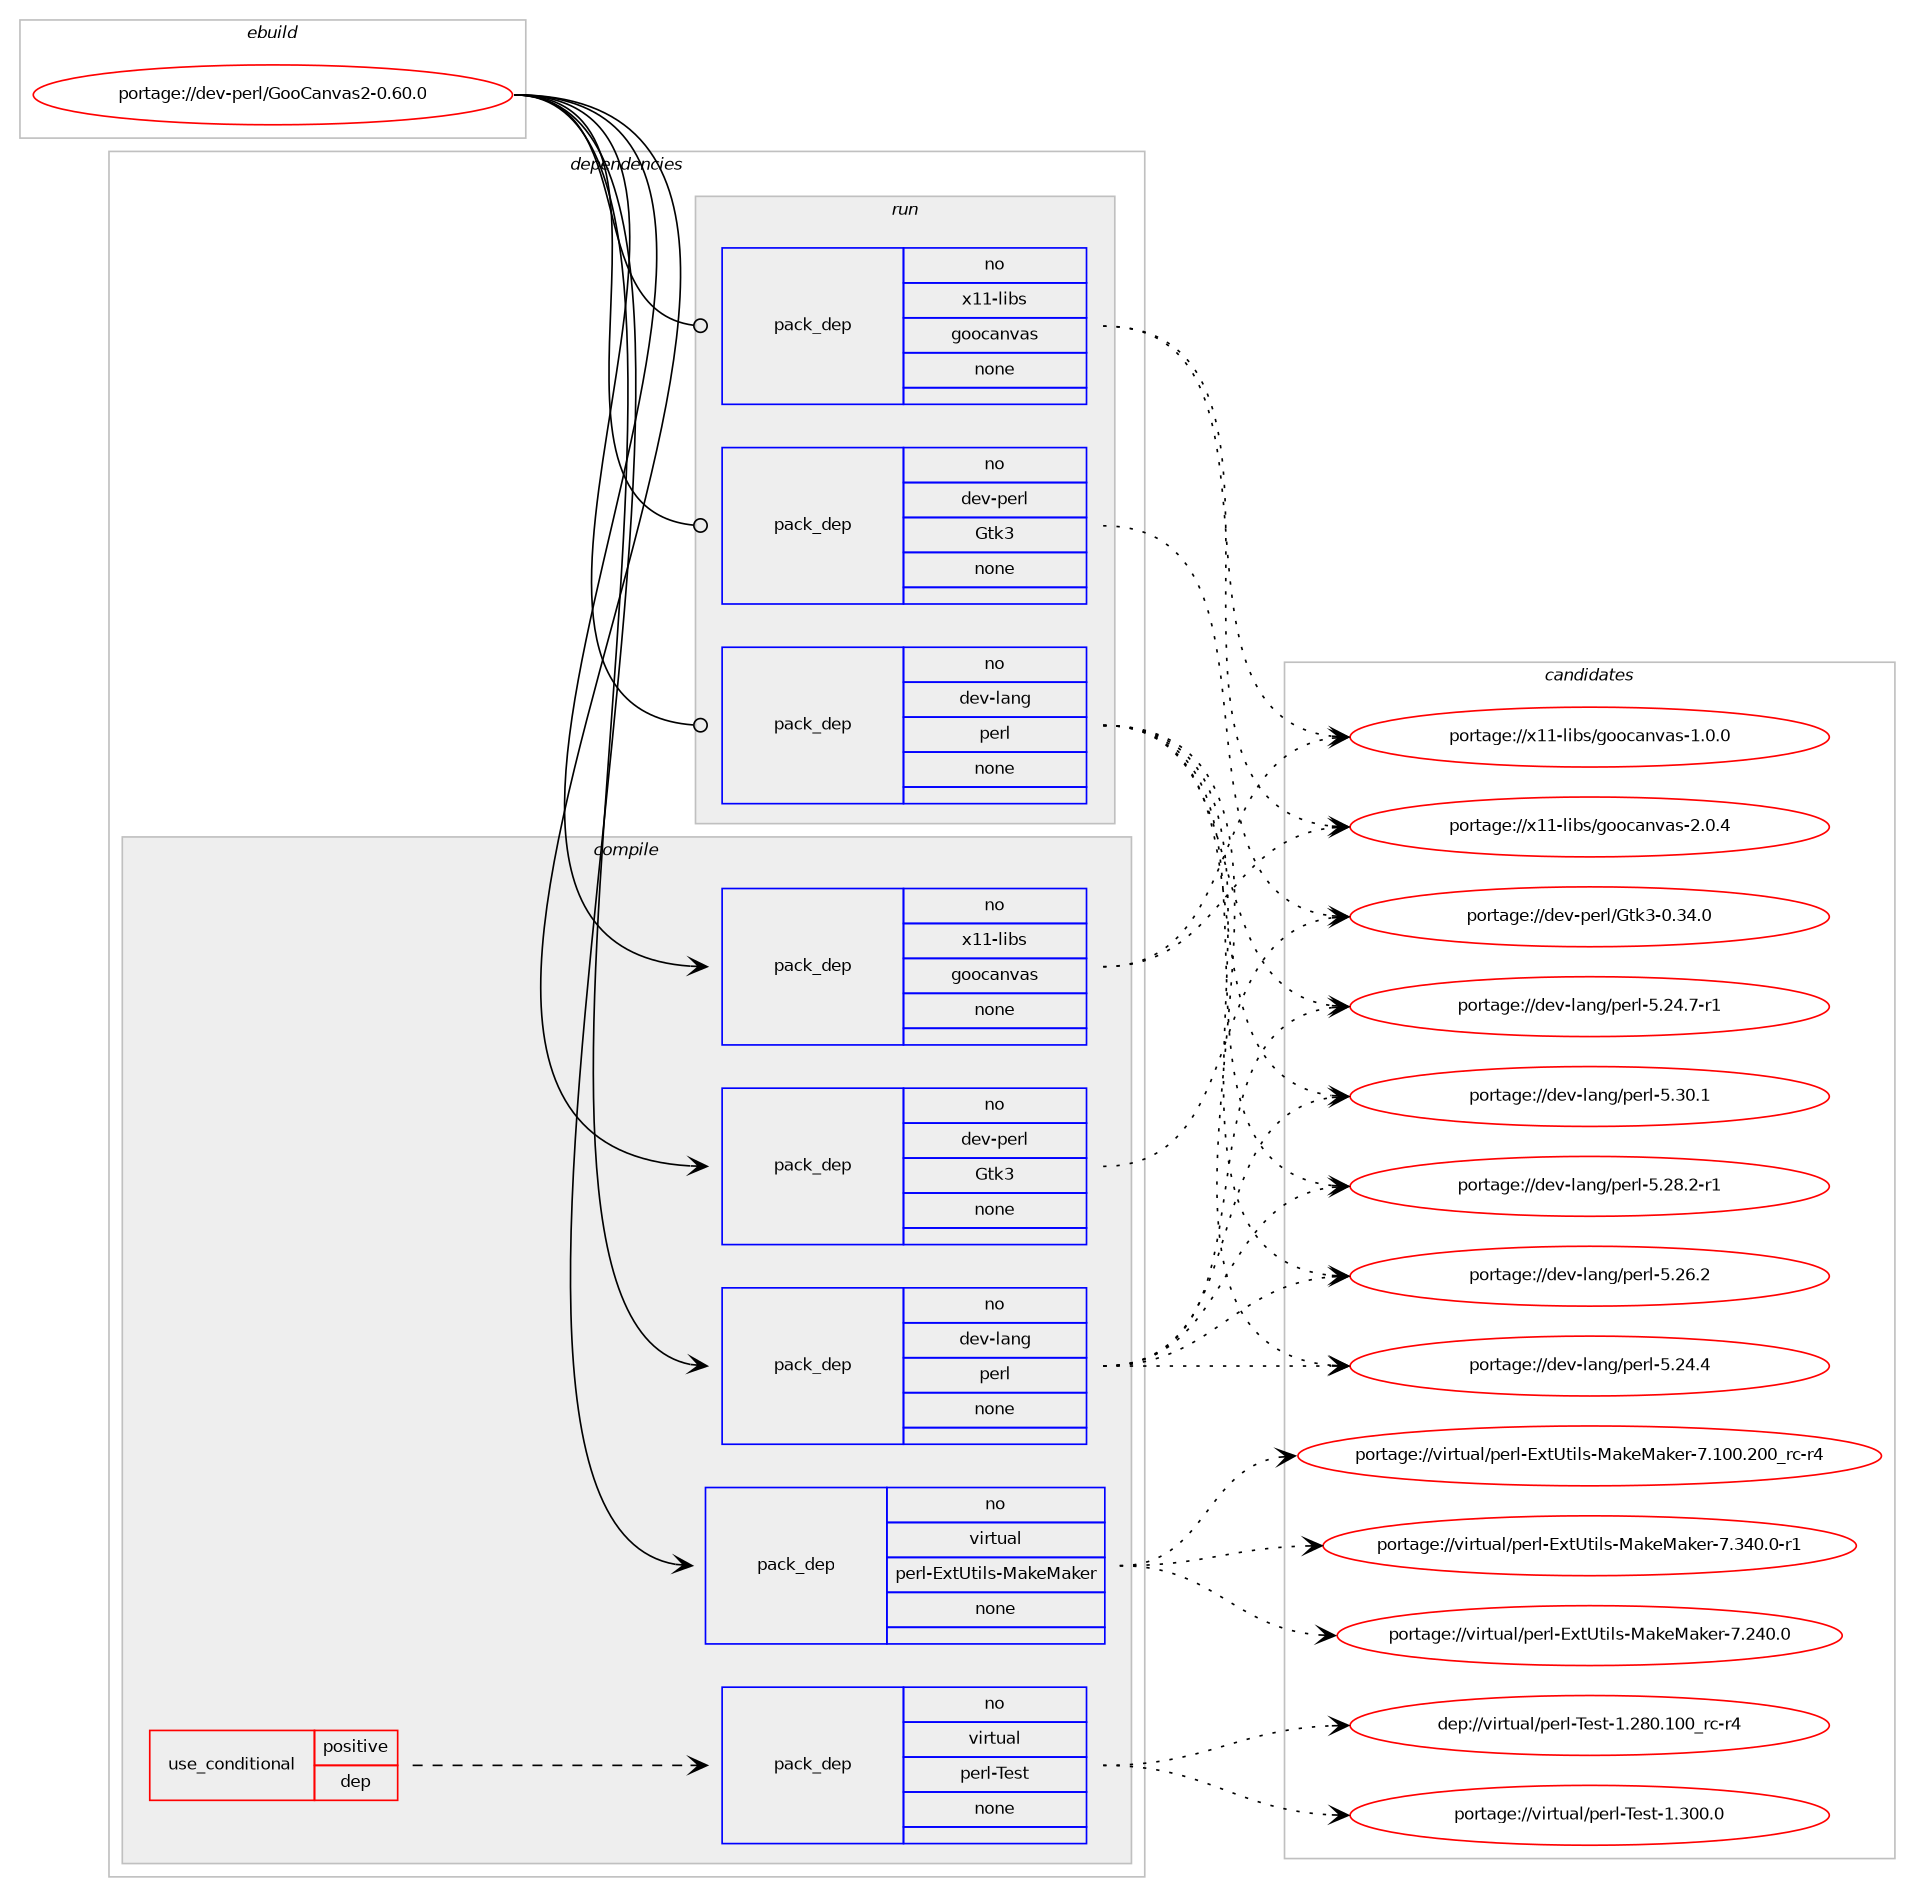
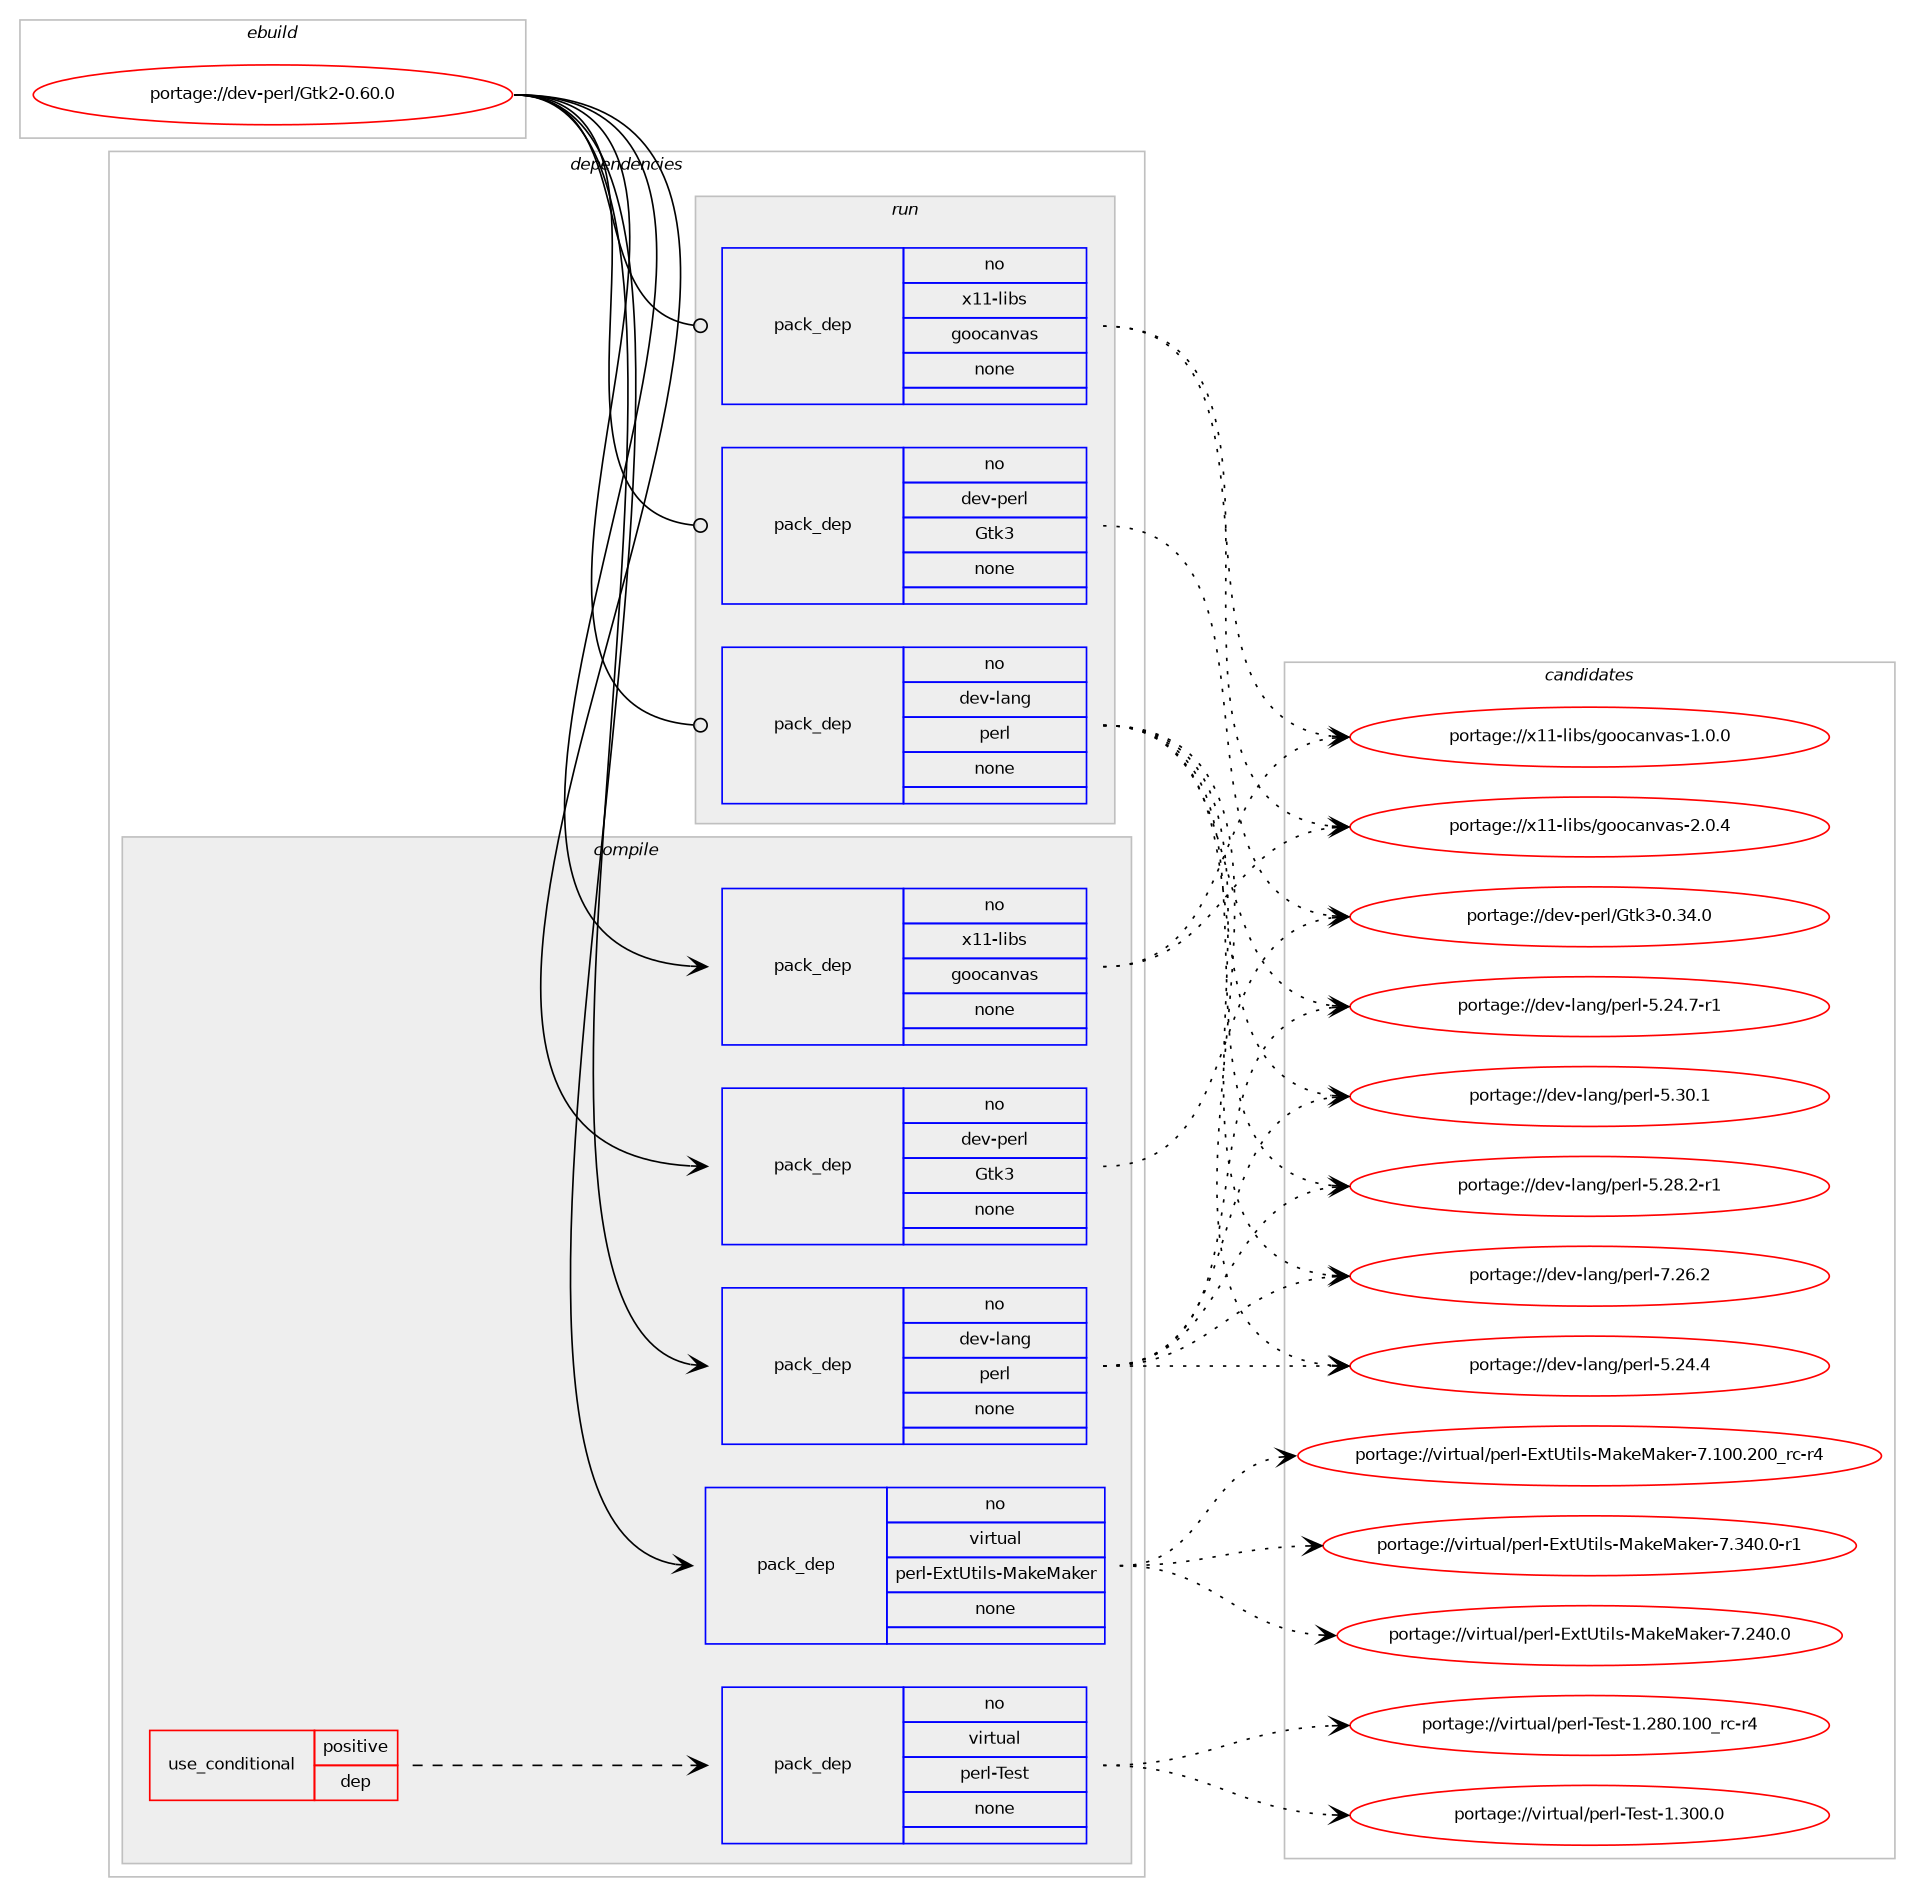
node "portage://dev-perl/GooCanvas2-0.60.0": label "portage://dev-perl/GooCanvas2-0.60.0" -> "portage://dev-perl/Gtk2-0.60.0"
node "portage://dev-lang/perl-5.26.2": label "portage://dev-lang/perl-5.26.2" -> "portage://dev-lang/perl-7.26.2"
node "dep://virtual/perl-Test-1.280.100_rc-r4": label "dep://virtual/perl-Test-1.280.100_rc-r4" -> "portage://virtual/perl-Test-1.280.100_rc-r4"
